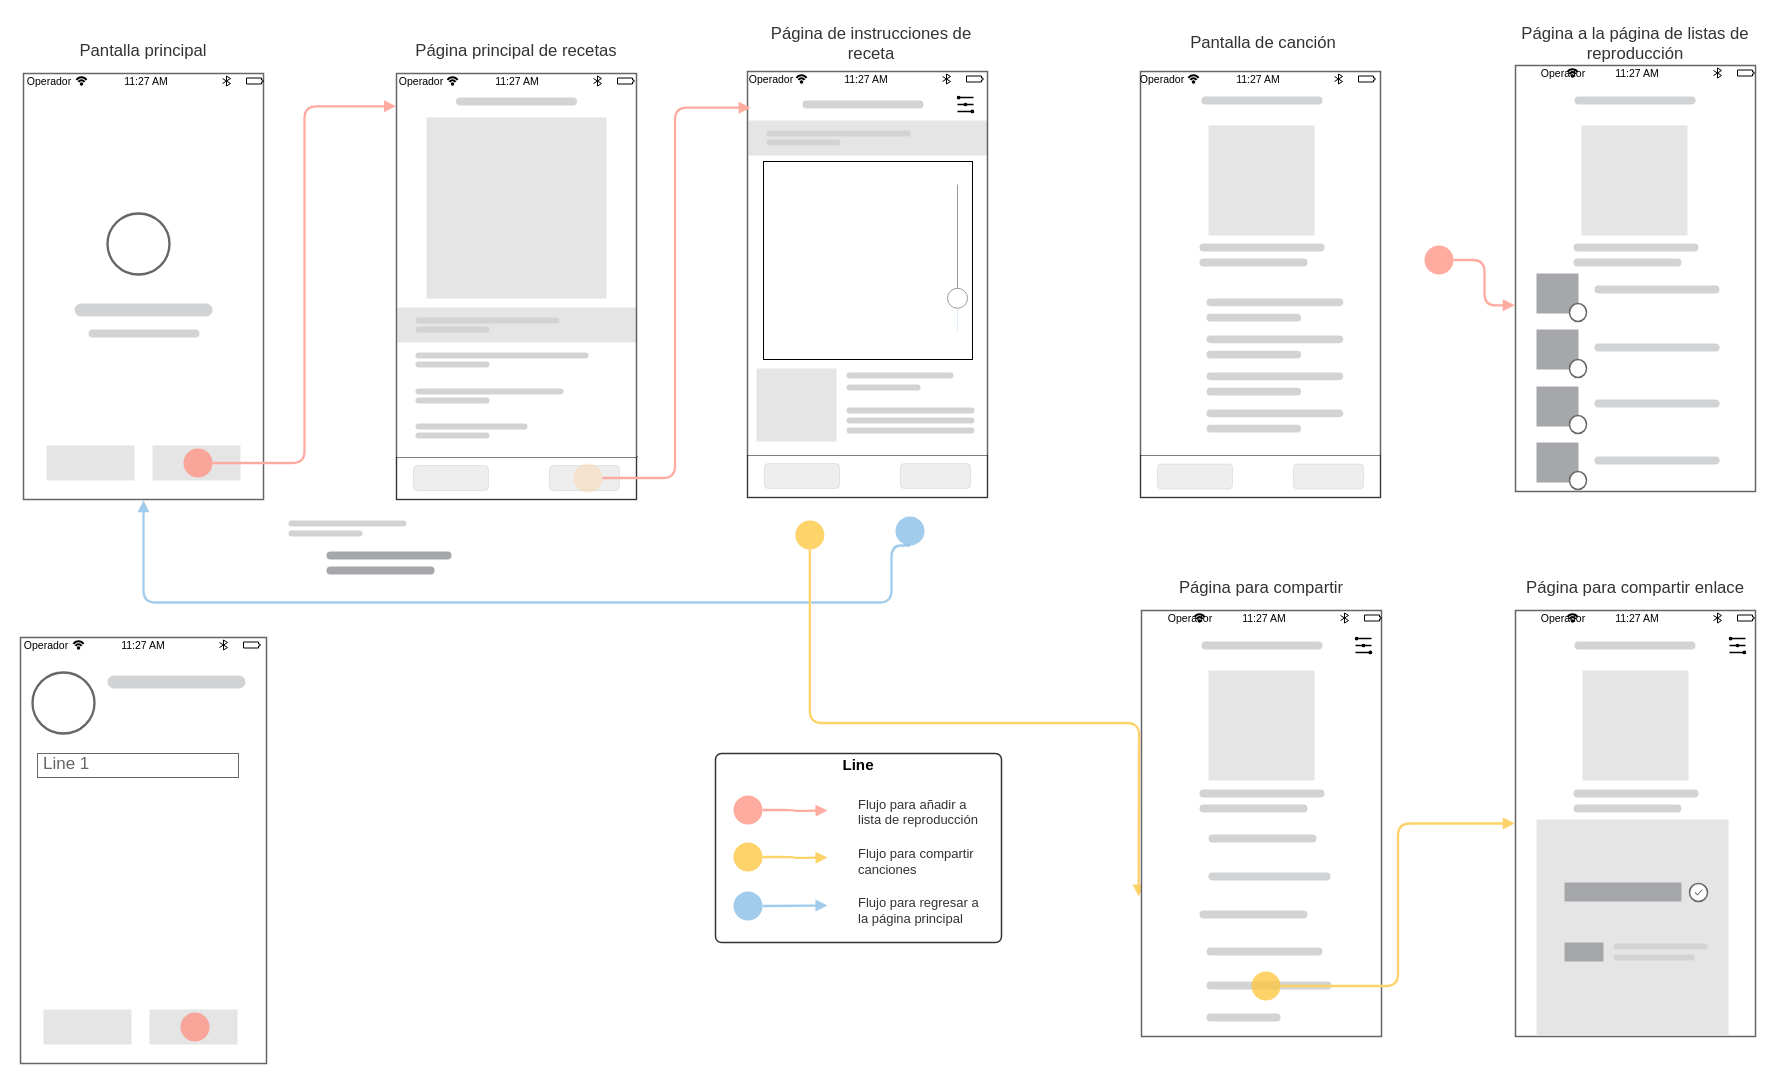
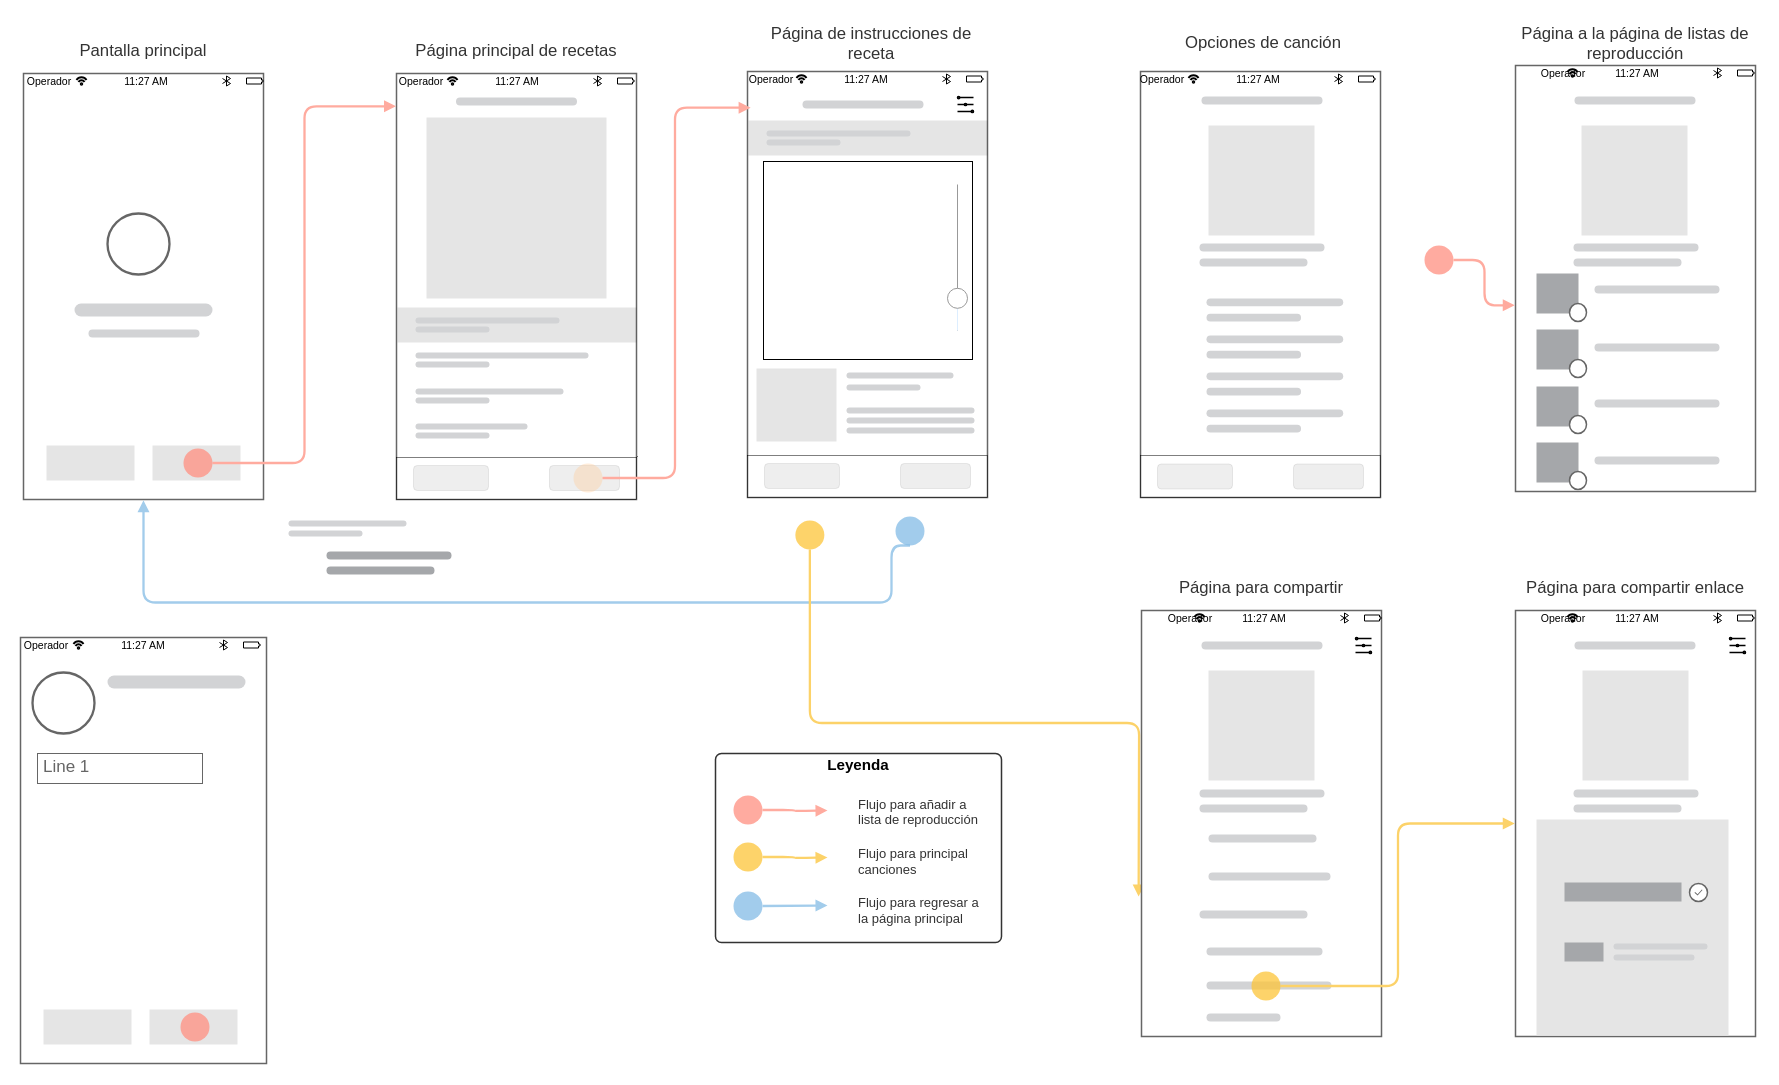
node "Pantalla de canción": label "Pantalla de canción" -> "Opciones de canción"
node "Line 1": size 201x24 -> 165x30
node "Line": label "Line" -> "Leyenda"
node "Flujo para compartir canciones": label "Flujo para compartir canciones" -> "Flujo para principal canciones"
